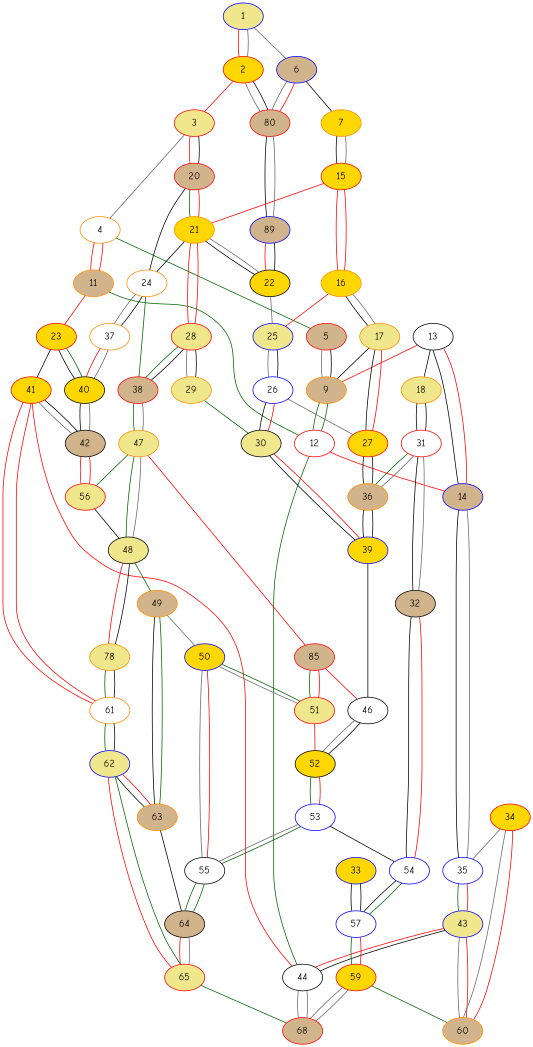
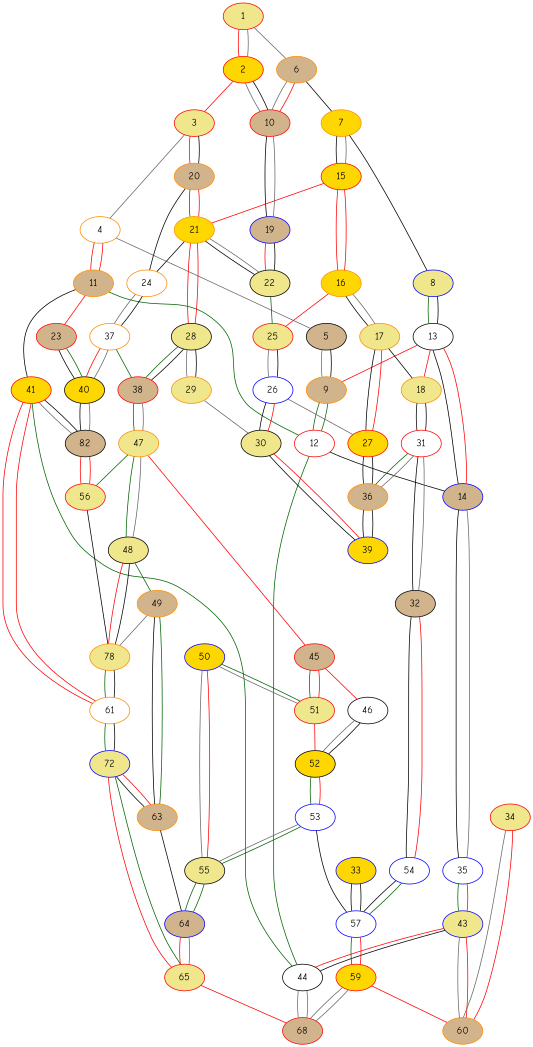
node "1": color blue -> red
node "6": color blue -> darkorange
node "80": label "80" -> "10"
node "20": color red -> darkorange
node "89": label "89" -> "19"
edge "4" -- "5": color darkgreen -> gray40
node "22": fillcolor gold -> khaki
node "8": added
edge "22" -- "25": color gray40 -> darkgreen
node "23": fillcolor gold -> tan
edge "24" -- "38": now "37" -- "38"
node "28": color red -> black
node "25": color blue -> red
node "5": color red -> black
edge "23" -- "41": now "11" -- "41"
edge "17" -- "9": now "17" -- "18"
edge "13" -- "18": color black -> red
edge "29" -- "30": color darkgreen -> gray40
node "42": label "42" -> "82"
edge "12" -- "14": color red -> black
edge "56" -- "48": now "56" -- "78"
edge "49" -- "50": now "49" -- "78"
edge "39" -- "46": removed
edge "41" -- "44": color red -> darkgreen
node "85": label "85" -> "45"
node "62": label "62" -> "72"
node "34": fillcolor gold -> khaki
edge "53" -- "54": now "53" -- "57"
edge "34" -- "35": removed
node "55": fillcolor white -> khaki
node "64": color black -> blue
edge "65" -- "68": color darkgreen -> red
edge "59" -- "60": color darkgreen -> red
